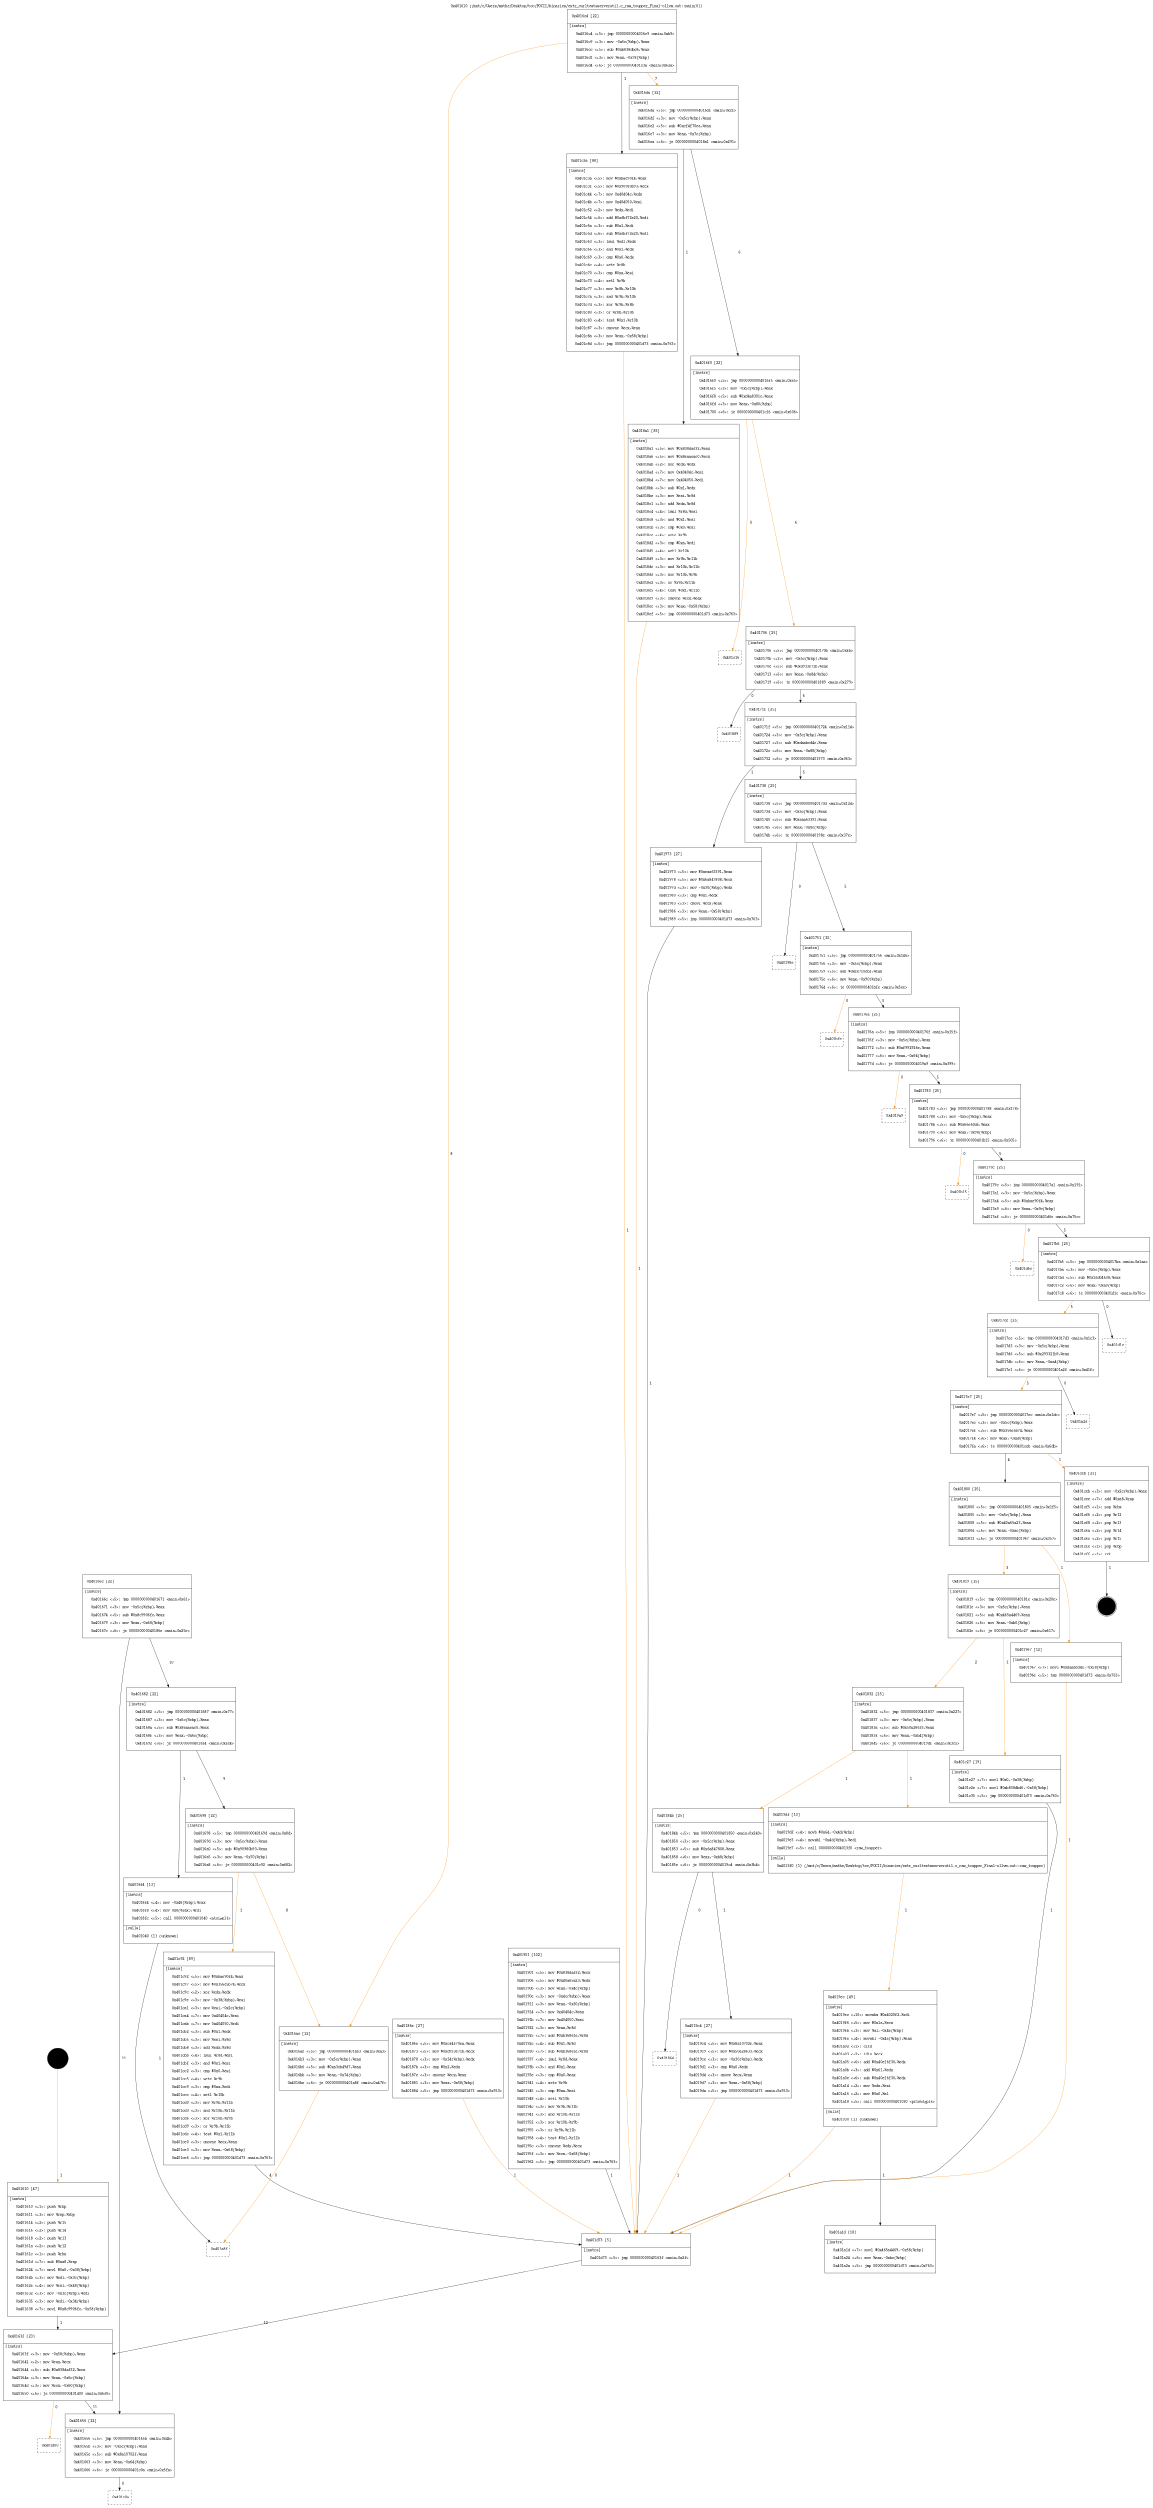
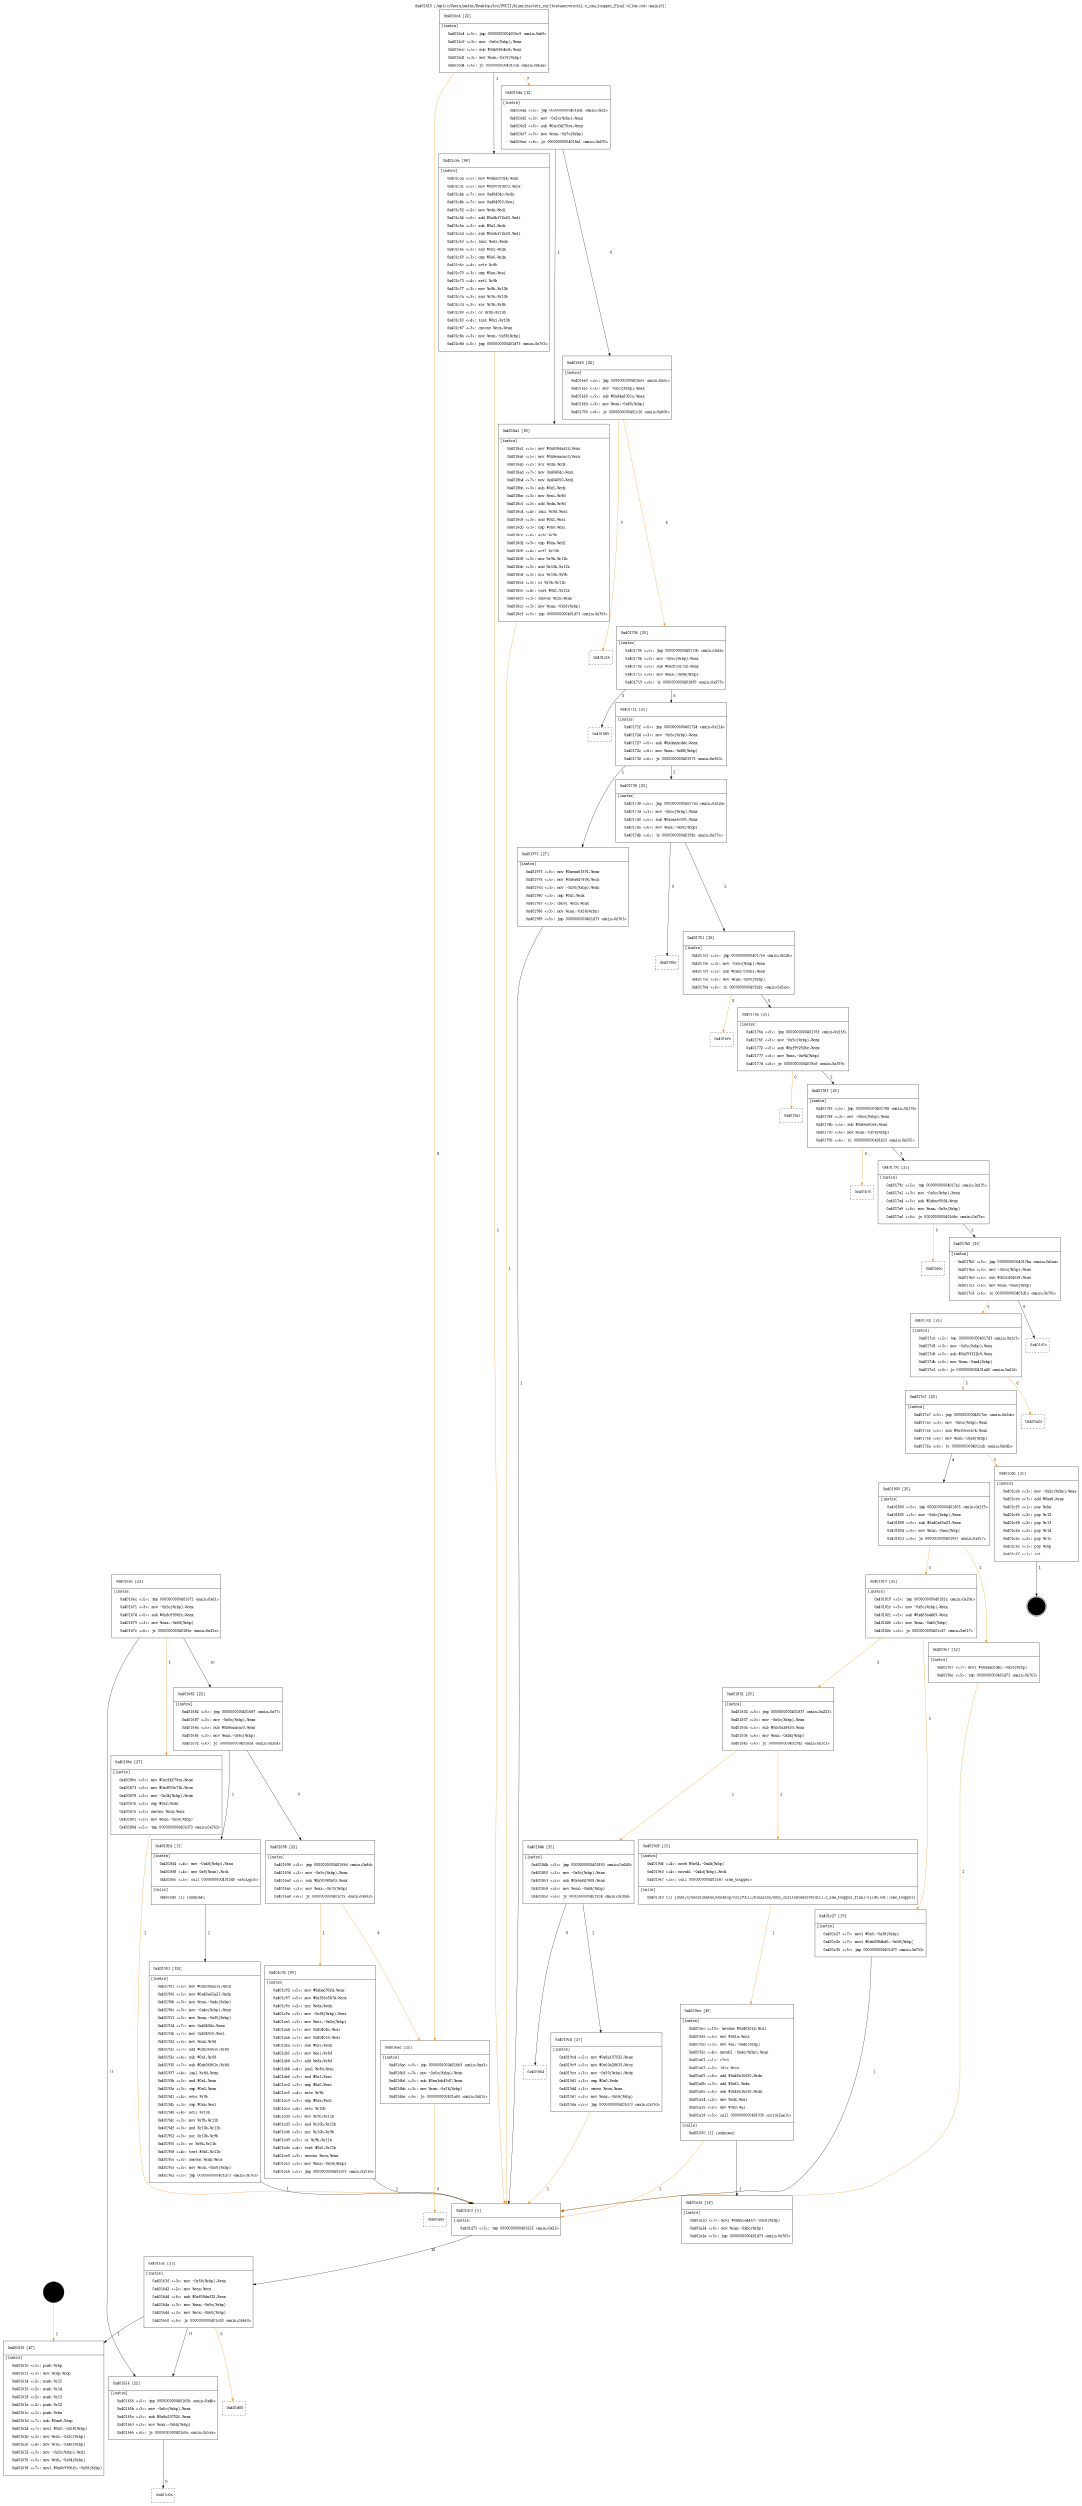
edge "0x4017ce [25]" -> "0x401a2f": color black -> darkorange
edge "0x40166c [22]" -> "0x40186e [27]": added, label "1"
edge "0x4018f4 [13]" -> "0x401a8f": now "0x4018f4 [13]" -> "0x401901 [102]"
edge "0x401c92 [89]" -> "0x401d73 [5]": label " 4" -> " 1"
edge "0x401610 [47]" -> "0x40163f [23]": reversed
